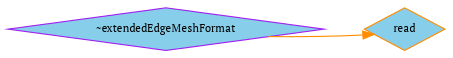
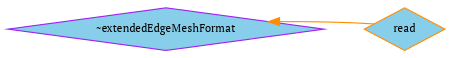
edge "~extendedEdgeMeshFormat" -> "read": reversed
